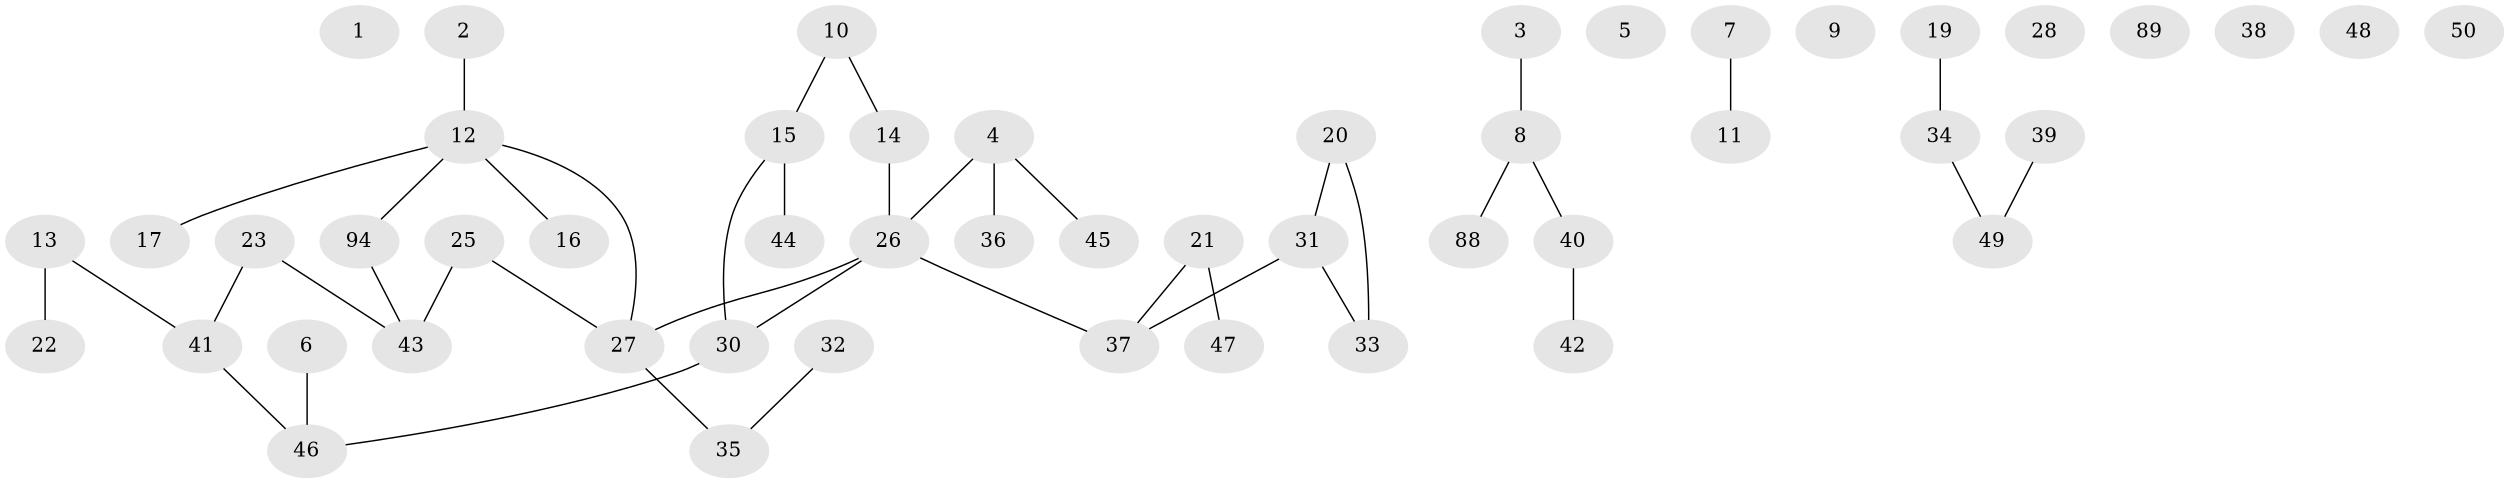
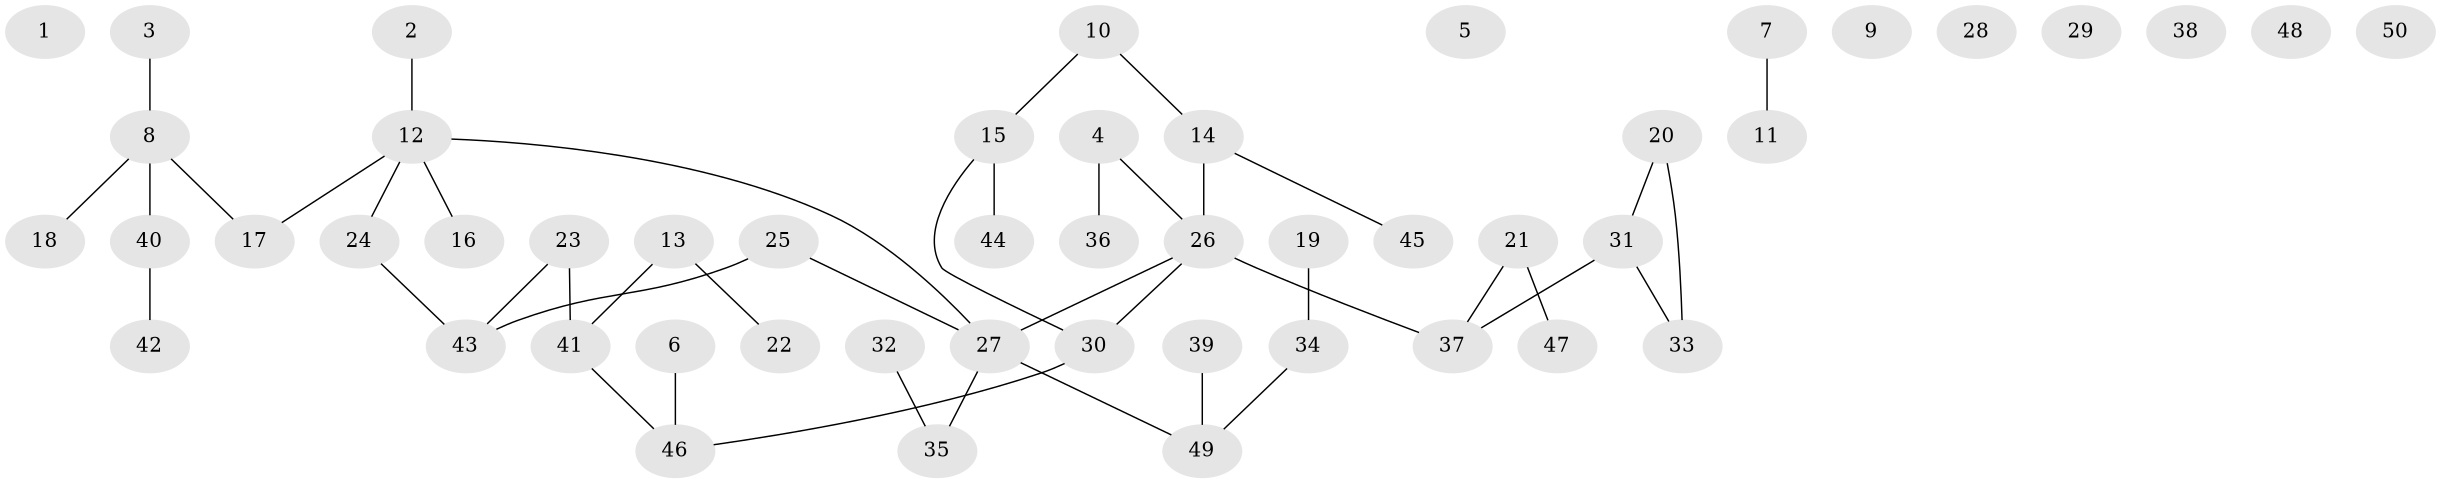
node "89": label "89" -> "29"
edge "8" -- "17": added
edge "4" -- "45": now "14" -- "45"
node "94": label "94" -> "24"
node "88": label "88" -> "18"
edge "27" -- "49": added
